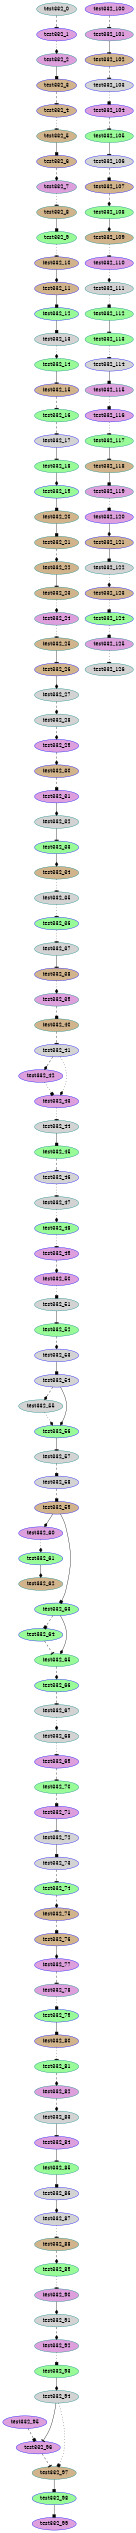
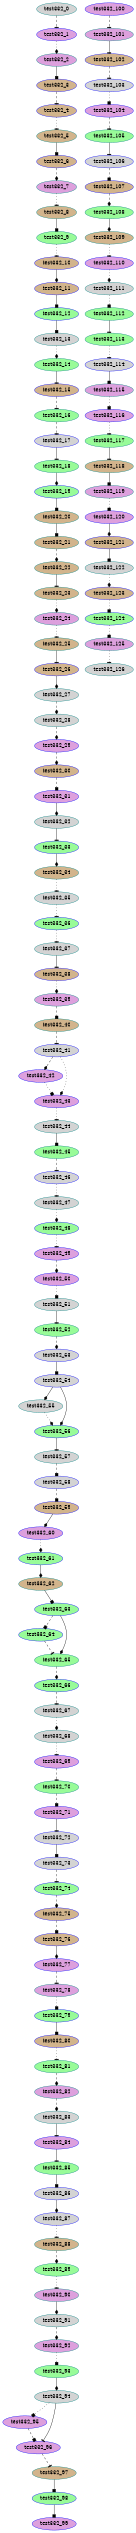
edge "test332_54" -> "test332_55": style dashed -> solid
edge "test332_59" -> "test332_63": now "test332_62" -> "test332_63"
edge "test332_94" -> "test332_97": now "test332_94" -> "test332_95"
